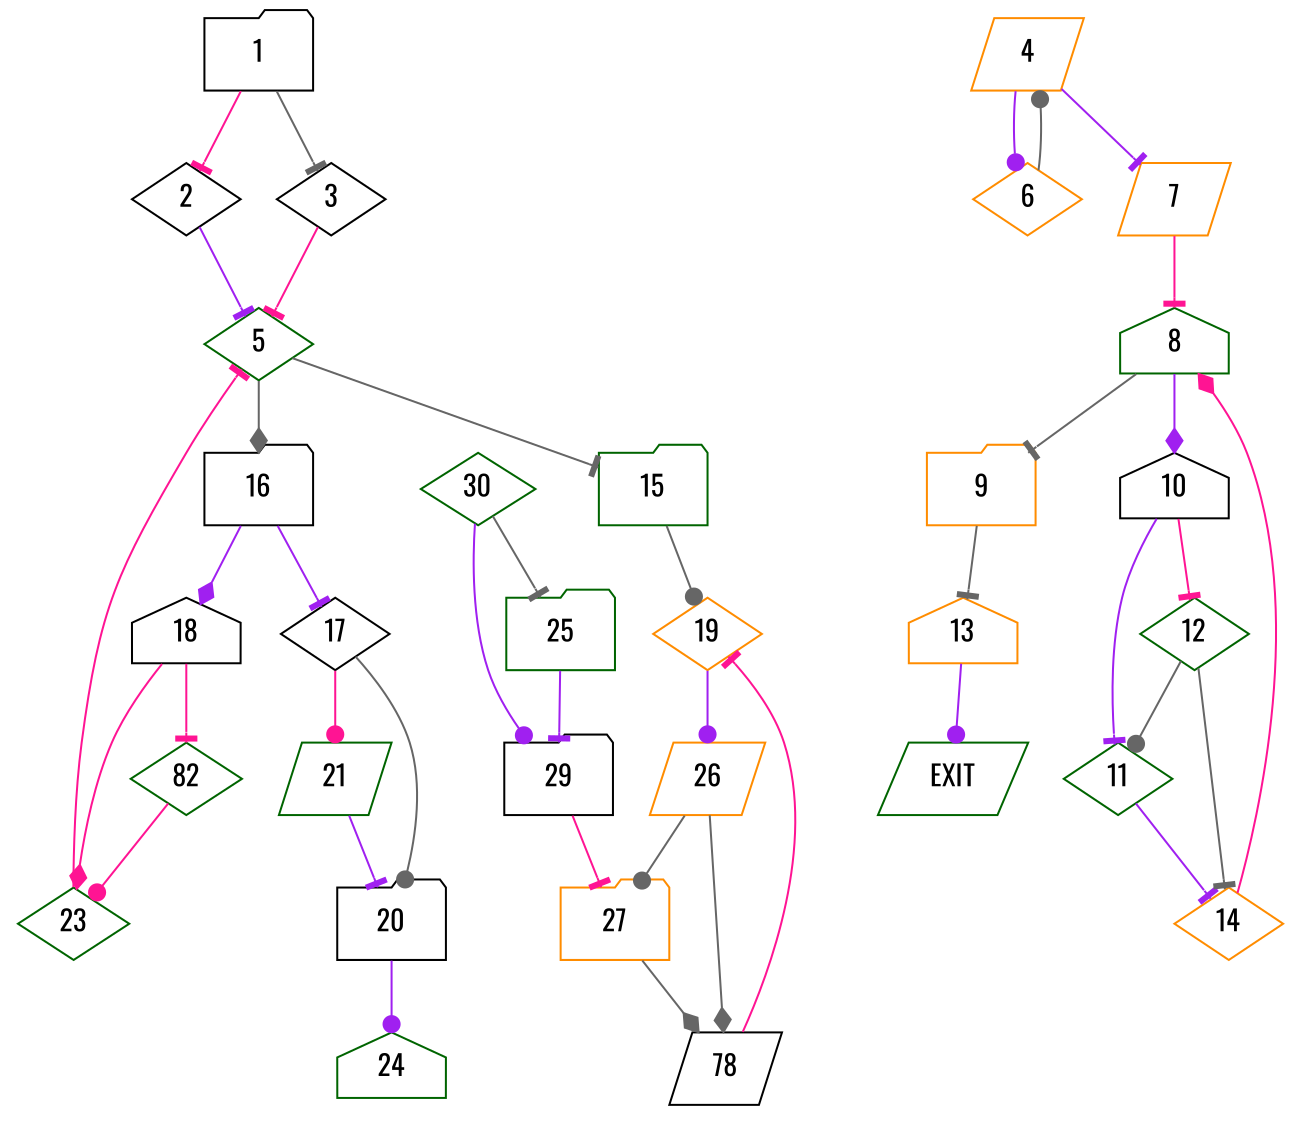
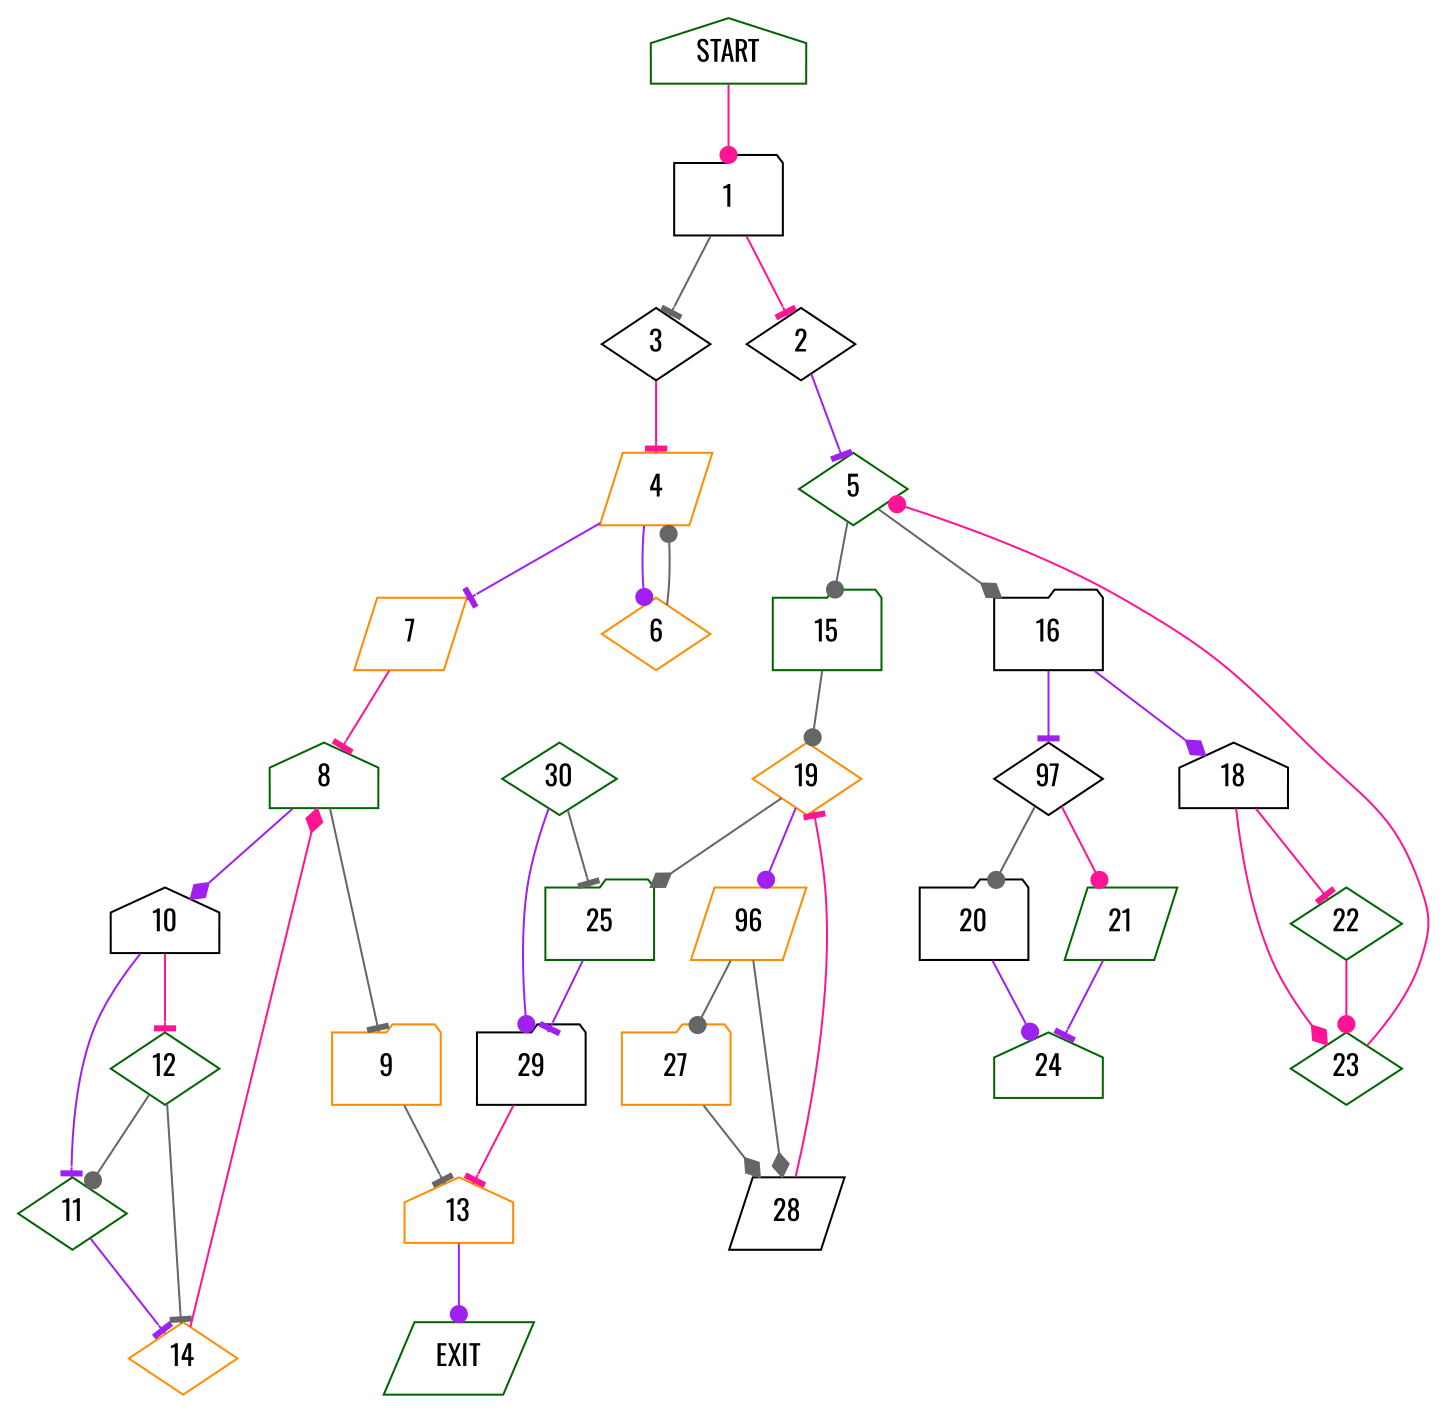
node "START": added
edge "3" -> "5": now "3" -> "4"
edge "5" -> "15": arrowhead tee -> dot
edge "23" -> "5": arrowhead tee -> dot
node "17": label "17" -> "97"
node "82": label "82" -> "22"
node "26": label "26" -> "96"
edge "19" -> "25": added
edge "21" -> "20": now "21" -> "24"
edge "29" -> "27": now "29" -> "13"
node "78": label "78" -> "28"
